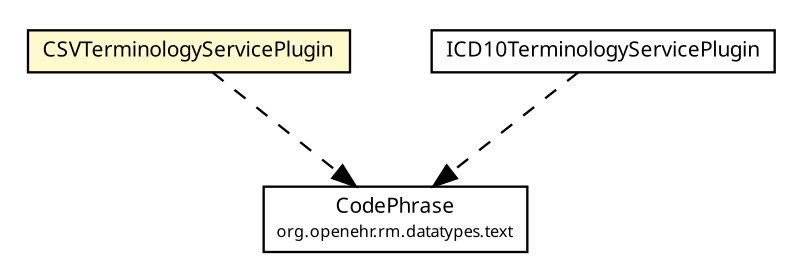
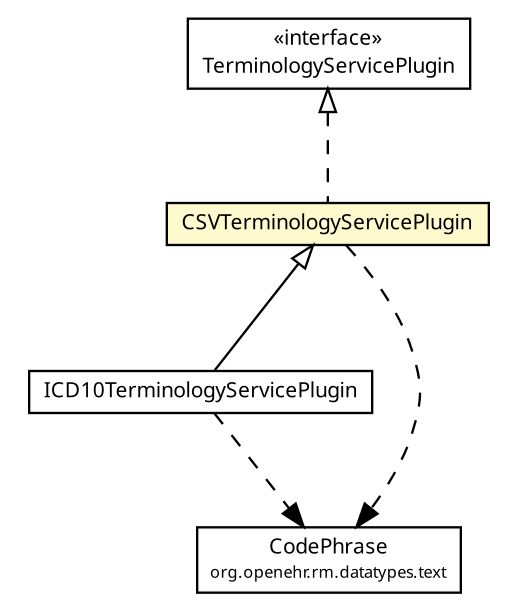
node "TerminologyServicePlugin": added
edge "ICD10TerminologyServicePlugin" -> "CSVTerminologyServicePlugin": added
